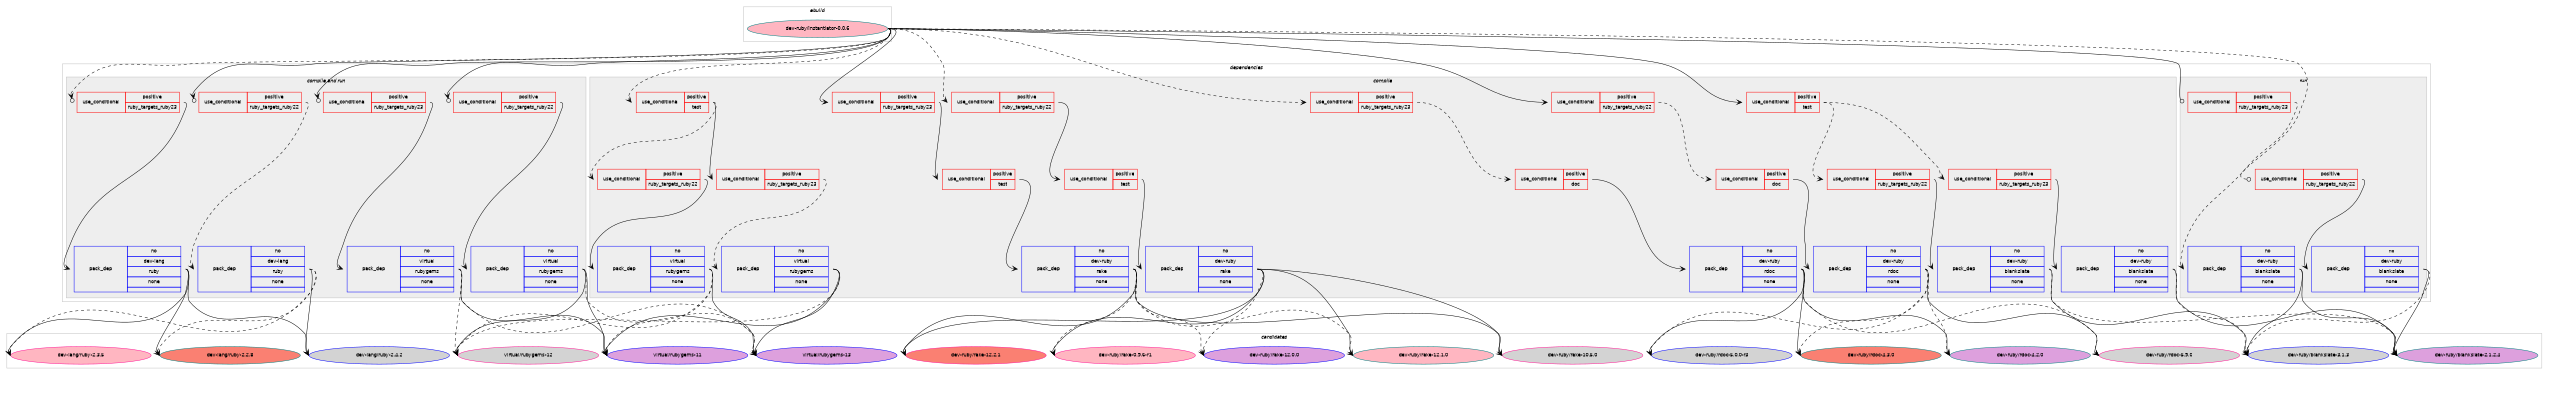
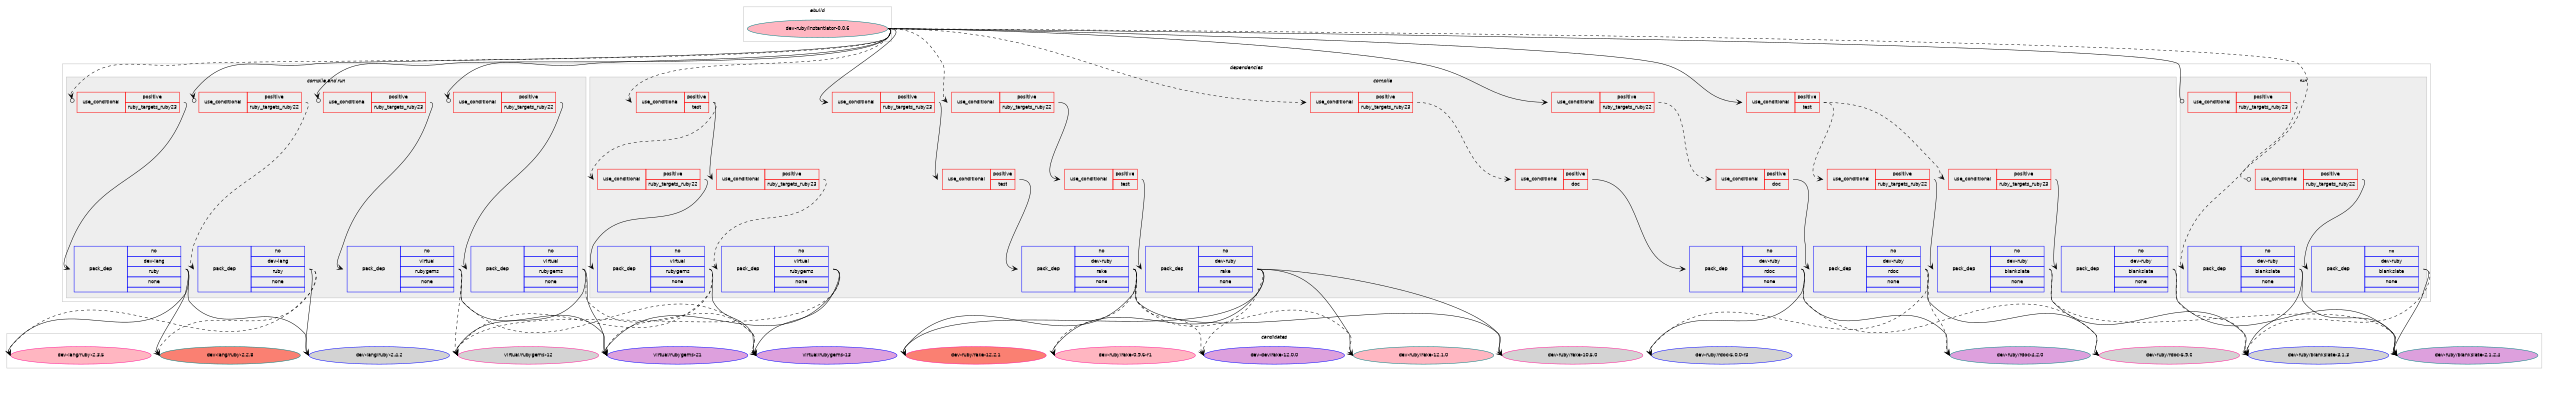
node "virtual/rubygems-11": label "virtual/rubygems-11" -> "virtual/rubygems-21"
node "dev-ruby/rake-12.0.0": label "dev-ruby/rake-12.0.0" -> "dev-dev/rake-12.0.0"
node "dev-ruby/rdoc-4.3.0": removed
